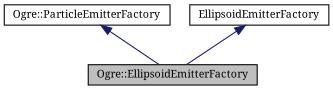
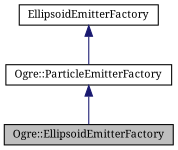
edge "Ogre::EllipsoidEmitterFactory" -> "EllipsoidEmitterFactory": now "Ogre::ParticleEmitterFactory" -> "EllipsoidEmitterFactory"
